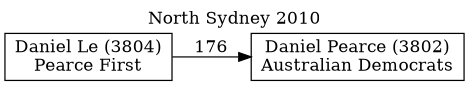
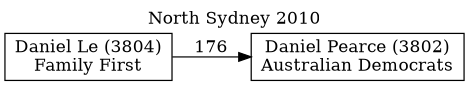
node "Daniel Le (3804) Pearce First": label "Daniel Le (3804) Pearce First" -> "Daniel Le (3804) Family First"
